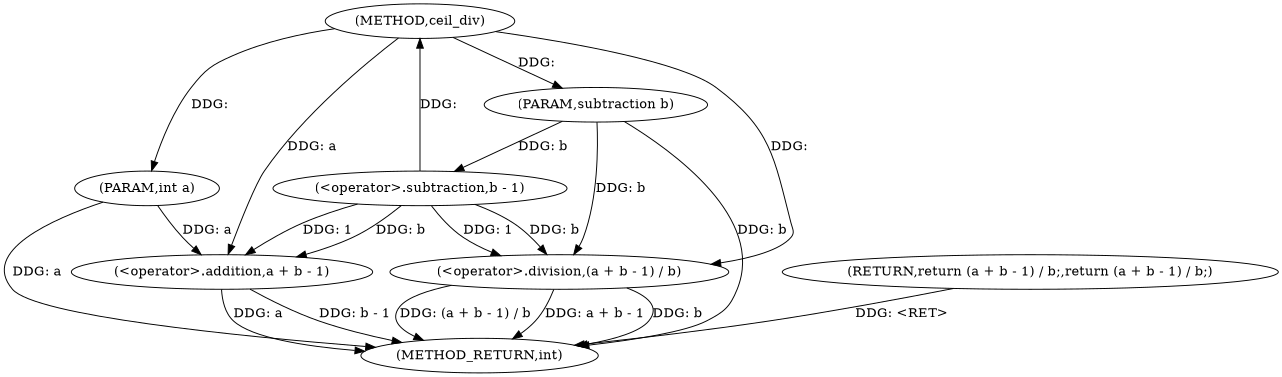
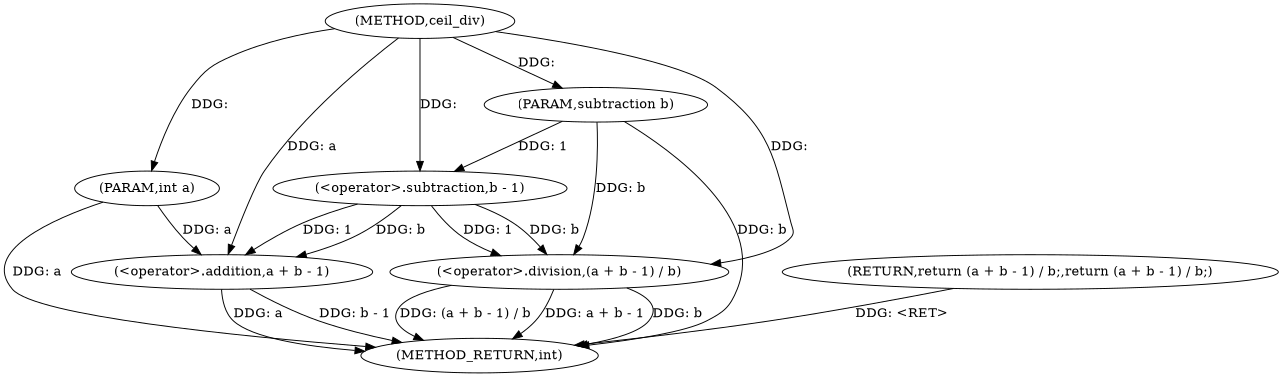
edge "(<operator>.subtraction,b - 1)" -> "(METHOD,ceil_div)": reversed
edge "(PARAM,subtraction b)" -> "(<operator>.subtraction,b - 1)": label "DDG: b" -> "DDG: 1"
